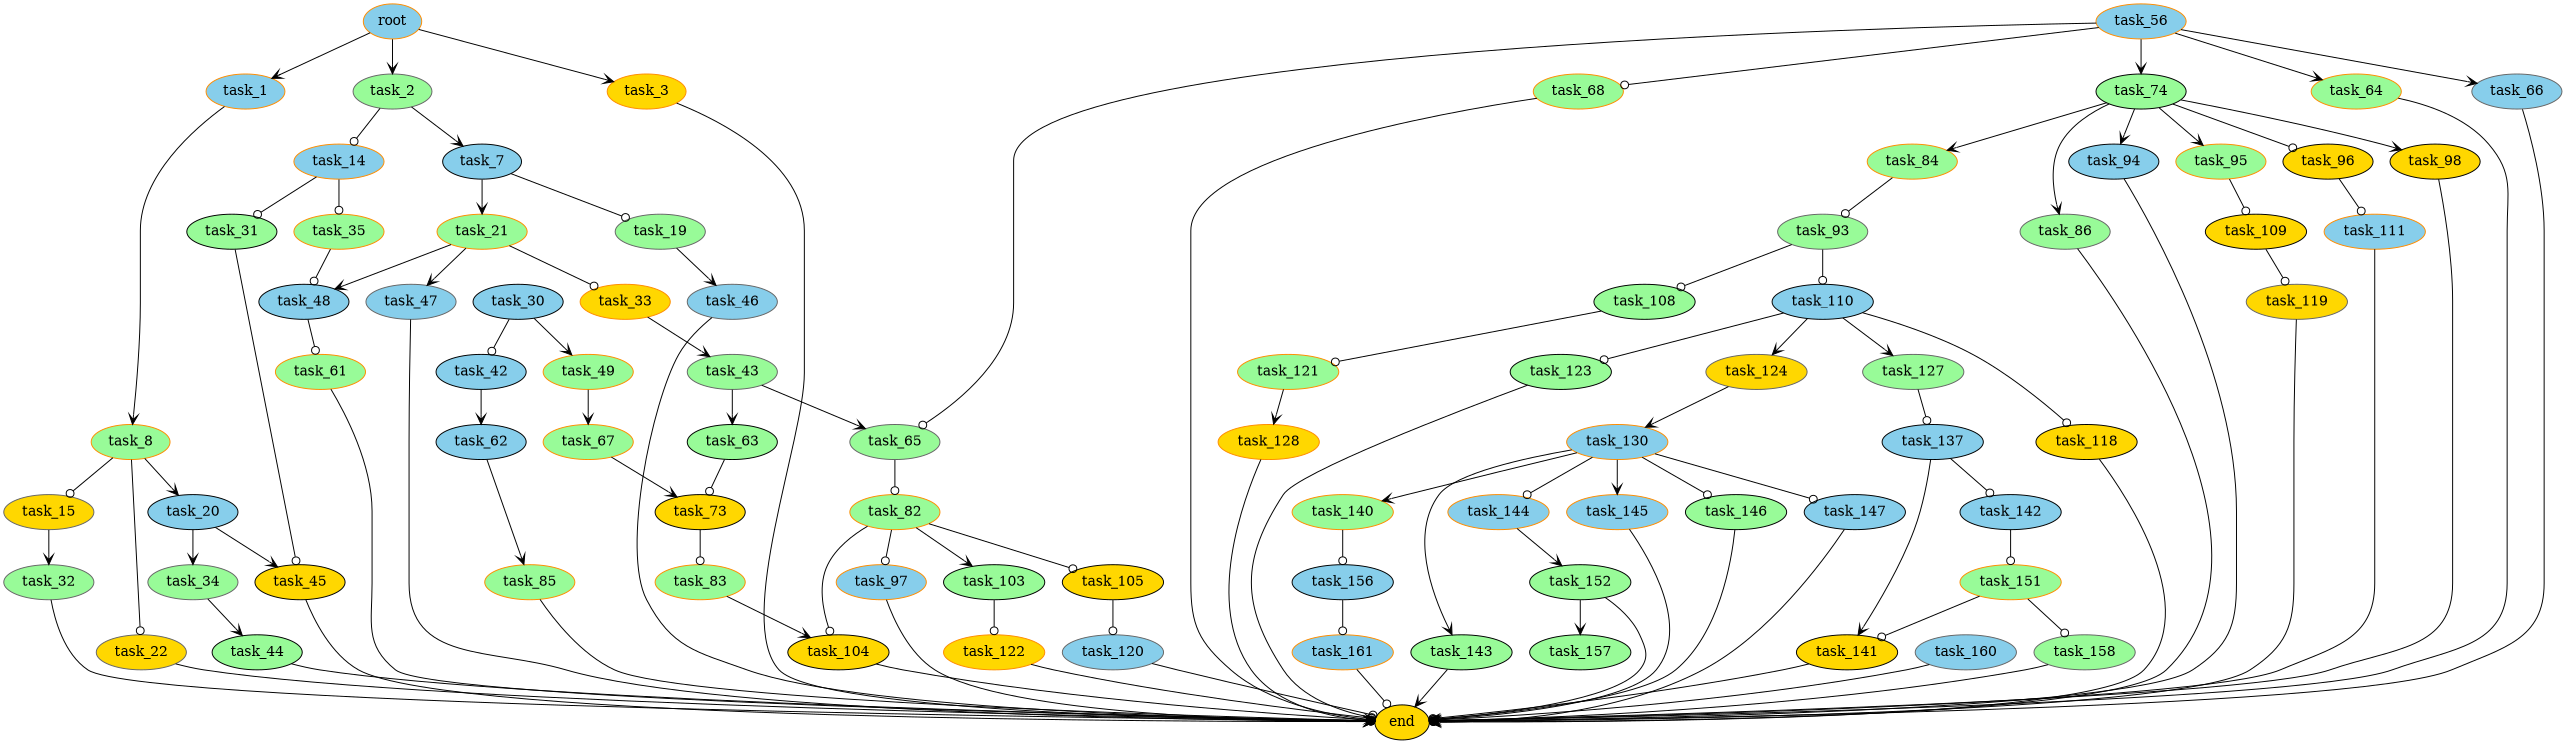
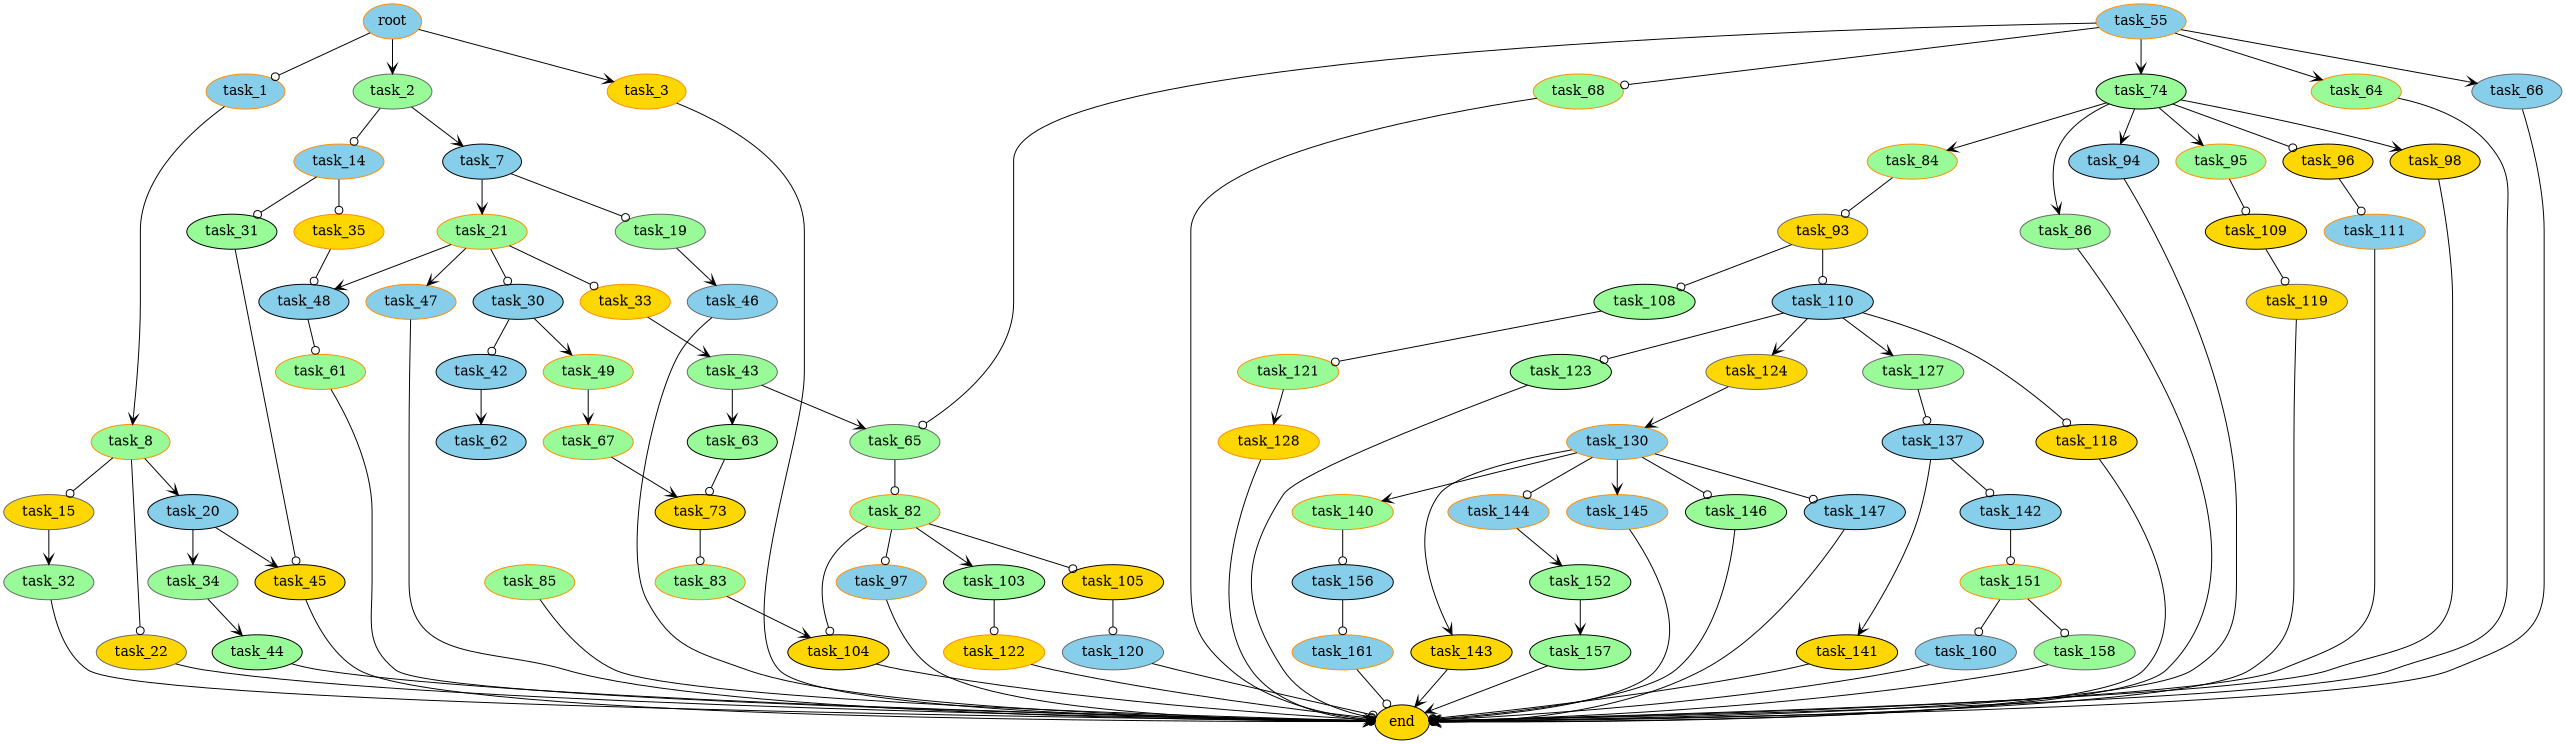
node "task_56": label "task_56" -> "task_55"
edge "root" -> "task_1": arrowhead vee -> odot
node "task_35": fillcolor palegreen -> gold
node "task_93": fillcolor palegreen -> gold
edge "task_21" -> "task_30": added
node "task_47": color gray40 -> darkorange
edge "task_62" -> "task_85": removed
edge "task_151" -> "task_141": now "task_151" -> "task_160"
node "task_143": fillcolor palegreen -> gold
edge "task_152" -> "end": now "task_157" -> "end"
